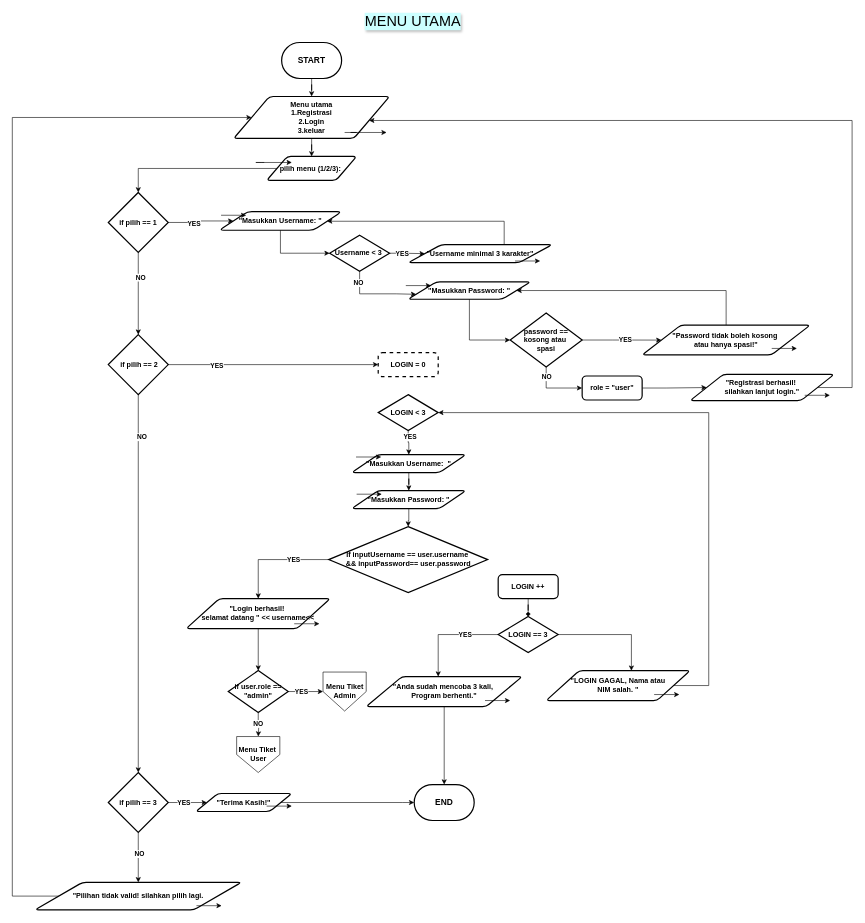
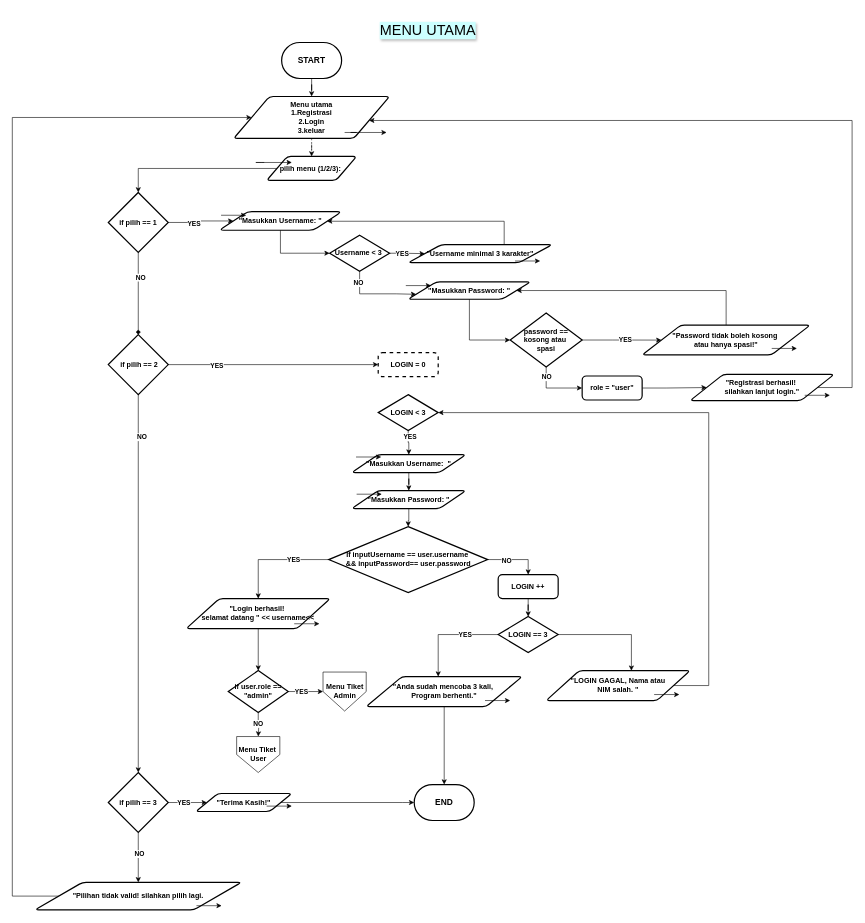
node "MENU UTAMA": moved (413, 21) -> (428, 30)
edge "Menu utama 1.Registrasi 2.Login 3.keluar" -> "pilih menu (1/2/3):": style solid -> dashed
edge "if pilih == 1" -> "if pilih == 2": arrowhead classic -> diamond
edge "If inputUsername == user.username && inputPassword== user.password" -> "LOGIN ++": added, label "NO"
edge "LOGIN ++" -> "LOGIN == 3": arrowhead diamond -> classic
